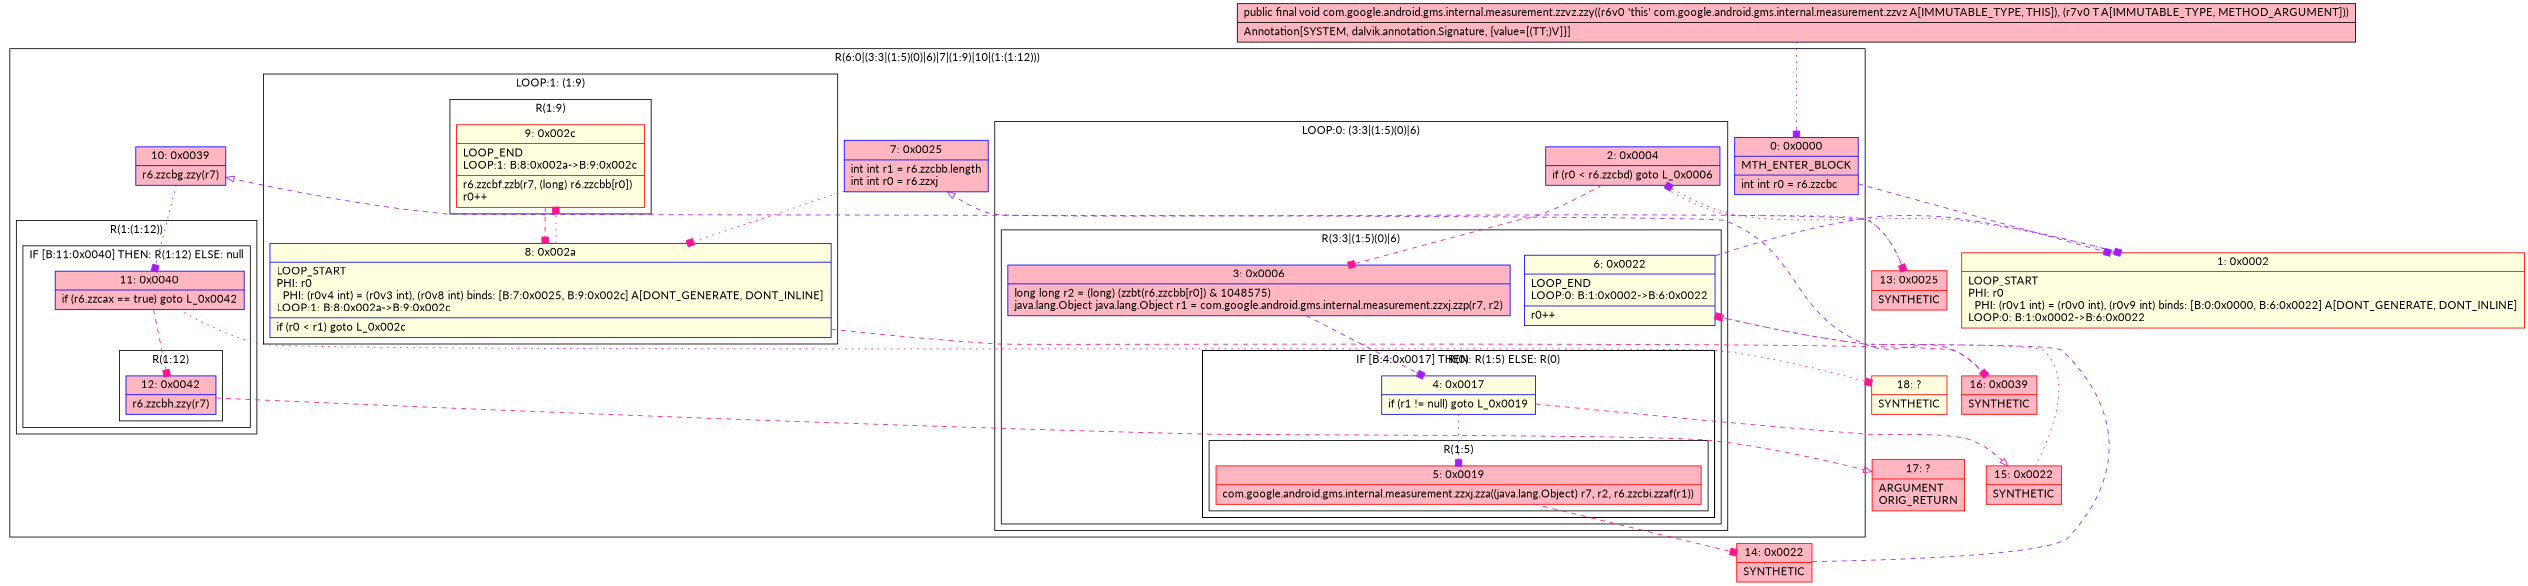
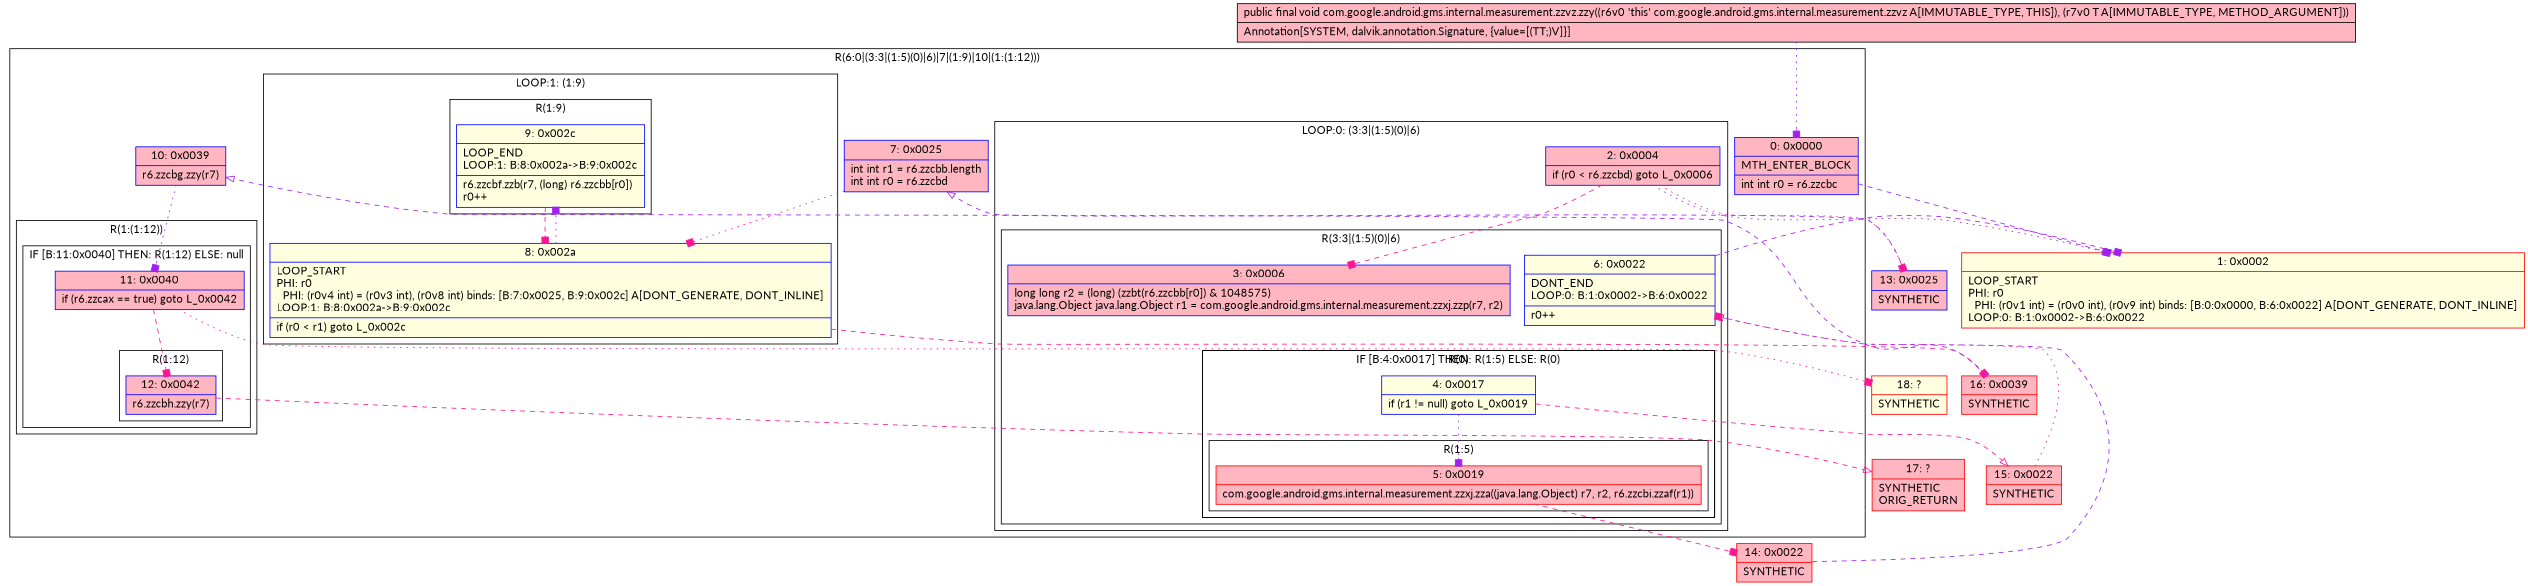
node "9: 0x002c": color red -> blue
node "7: 0x0025": text "int int r0 = r6.zzxj" -> "int int r0 = r6.zzcbd"
edge "1: 0x0002" -> "2: 0x0004": reversed
edge "8: 0x002a" -> "9: 0x002c": color deeppink -> purple
node "6: 0x0022": text "LOOP_END" -> "DONT_END"
node "13: 0x0025": color red -> blue
edge "3: 0x0006" -> "4: 0x0017": removed
node "17: ?": text "ARGUMENT" -> "SYNTHETIC"
